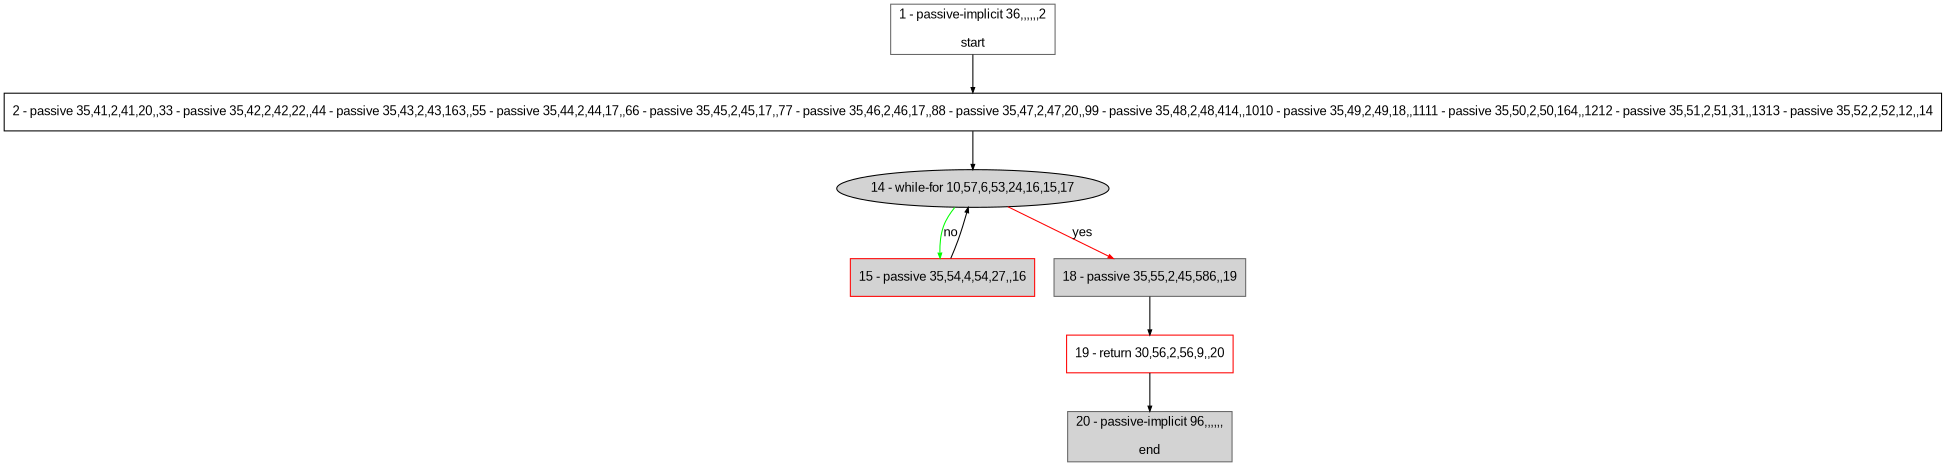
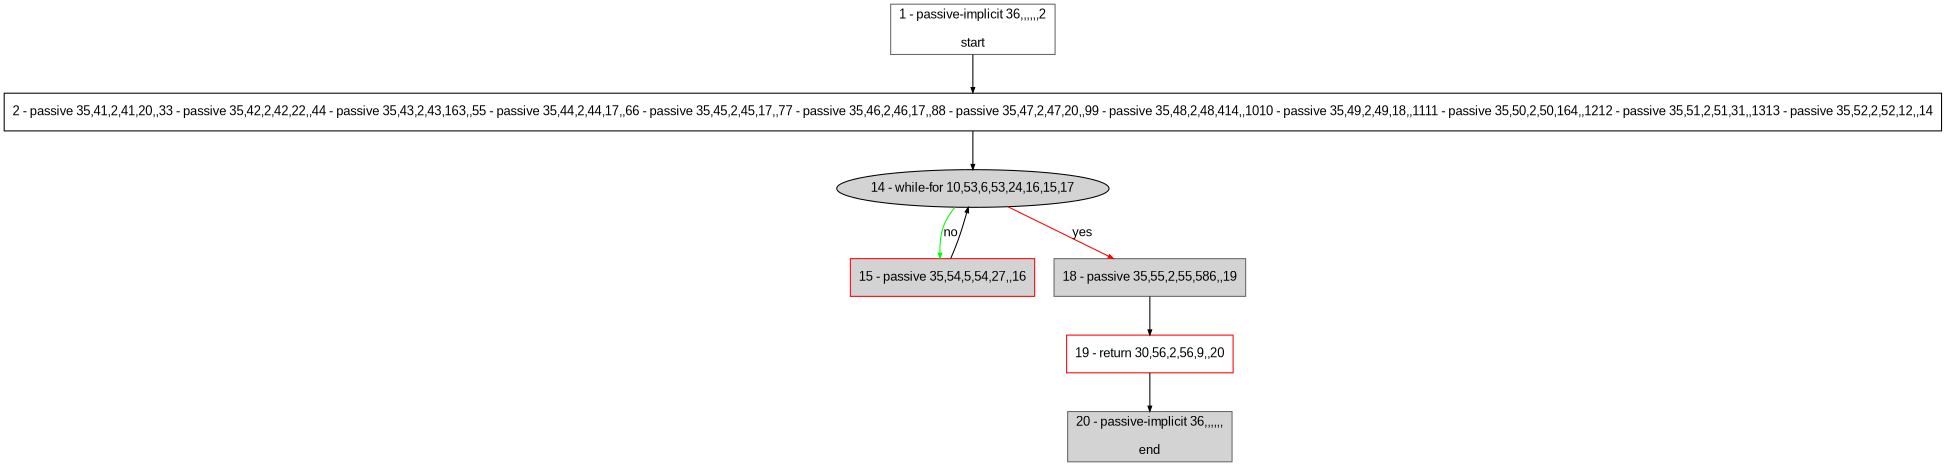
node "14 - while-for 10,57,6,53,24,16,15,17": label "14 - while-for 10,57,6,53,24,16,15,17" -> "14 - while-for 10,53,6,53,24,16,15,17"
node "15 - passive 35,54,4,54,27,,16": label "15 - passive 35,54,4,54,27,,16" -> "15 - passive 35,54,5,54,27,,16"
node "18 - passive 35,55,2,45,586,,19": label "18 - passive 35,55,2,45,586,,19" -> "18 - passive 35,55,2,55,586,,19"
node "20 - passive-implicit 96,,,,,, end": label "20 - passive-implicit 96,,,,,, end" -> "20 - passive-implicit 36,,,,,, end"
